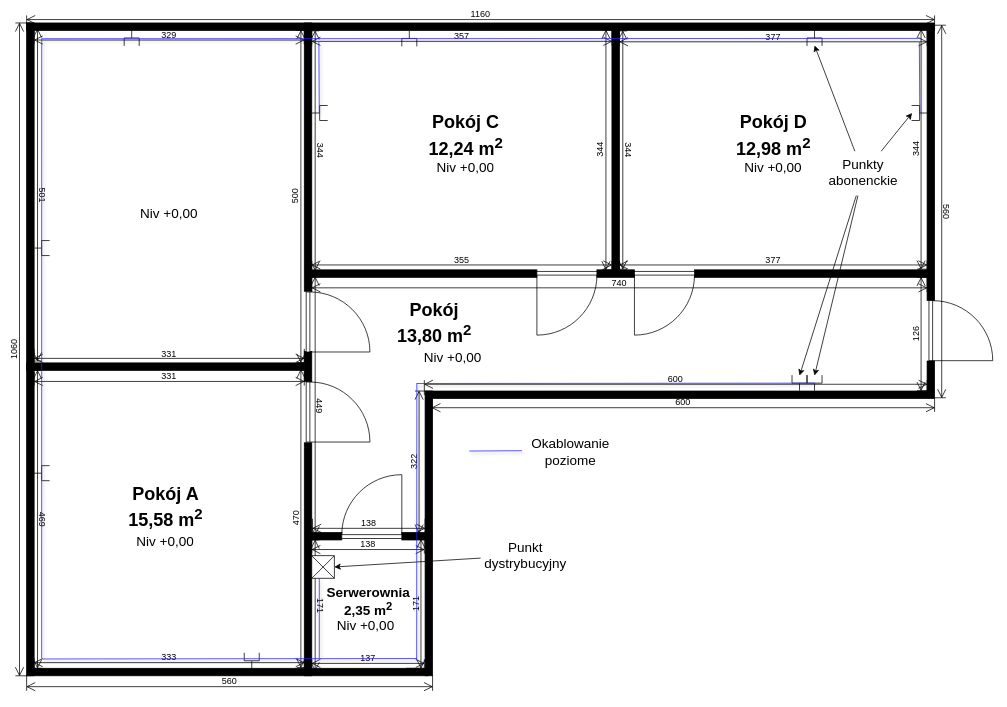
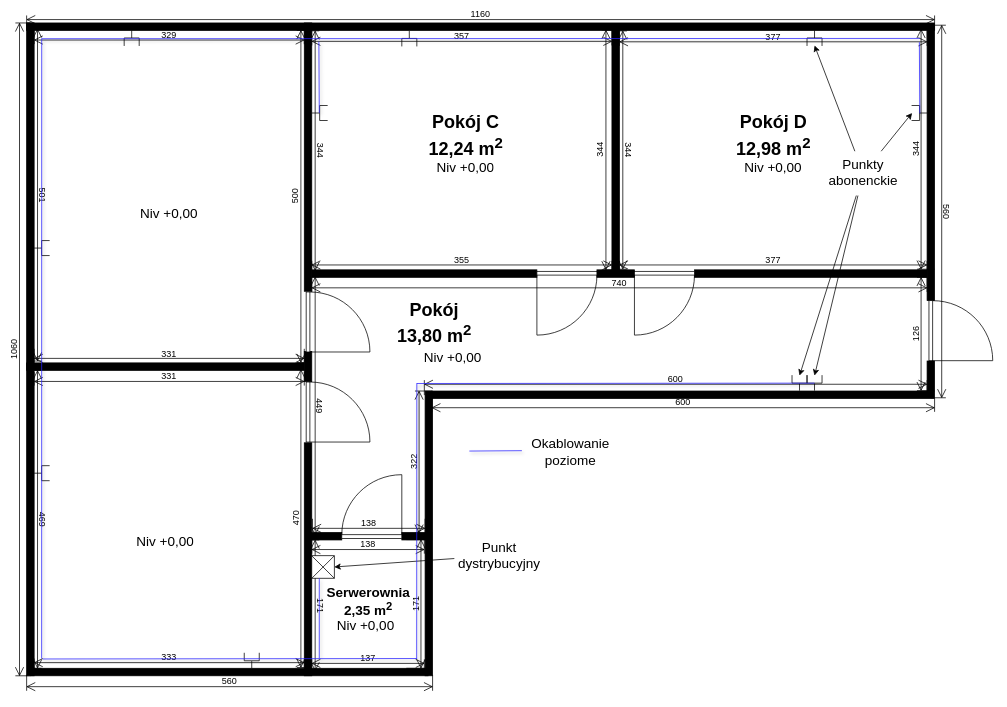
node "Pokój A 15,58 m2": removed
node "Punkt dystrybucyjny": moved (525, 555) -> (499, 555)
